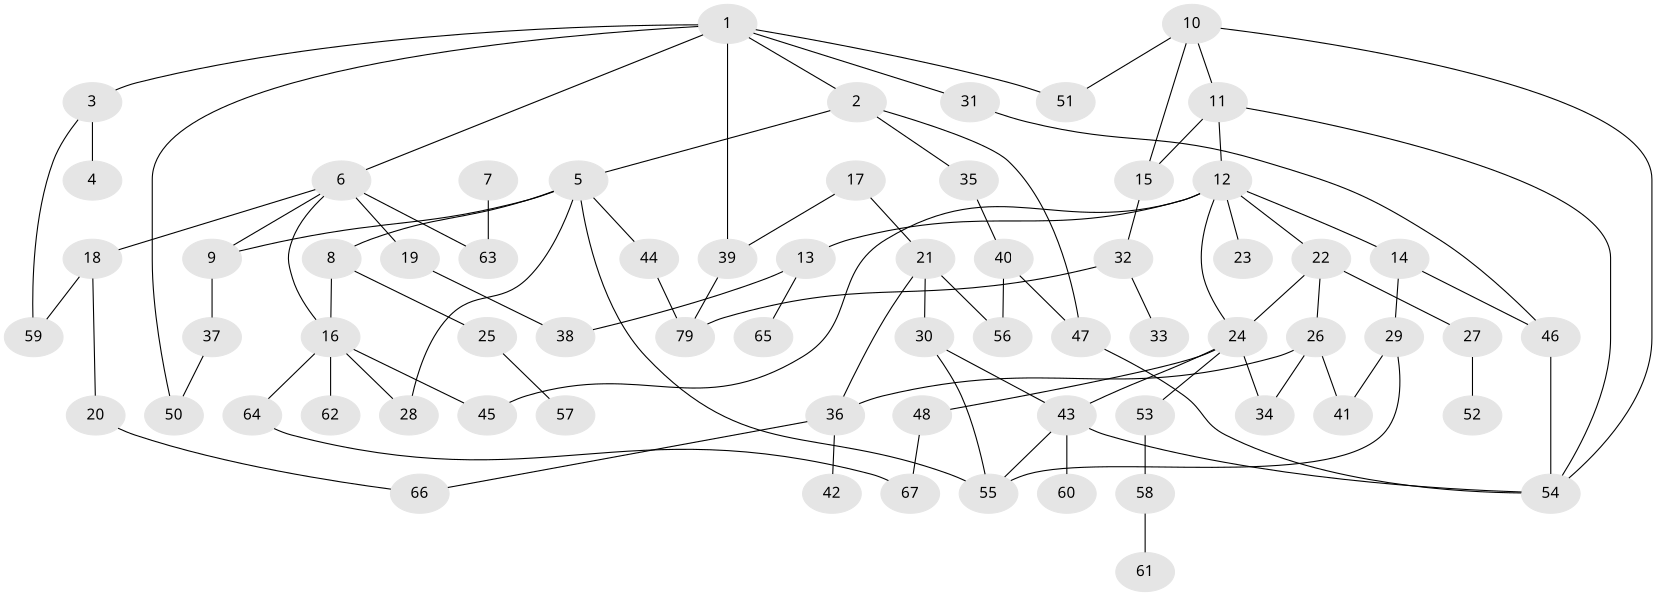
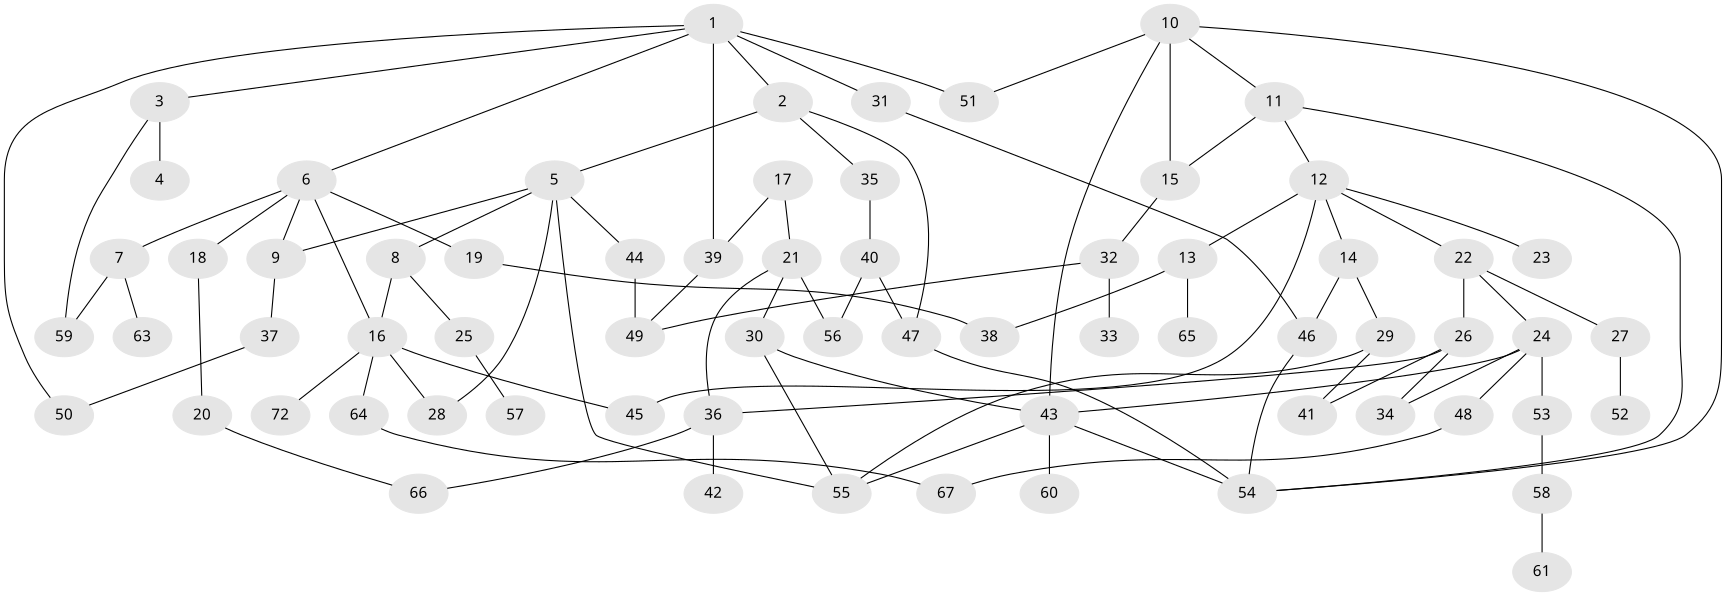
edge "10" -- "43": added
edge "6" -- "63": now "6" -- "7"
edge "12" -- "24": removed
edge "18" -- "59": now "7" -- "59"
node "79": label "79" -> "49"
node "62": label "62" -> "72"
